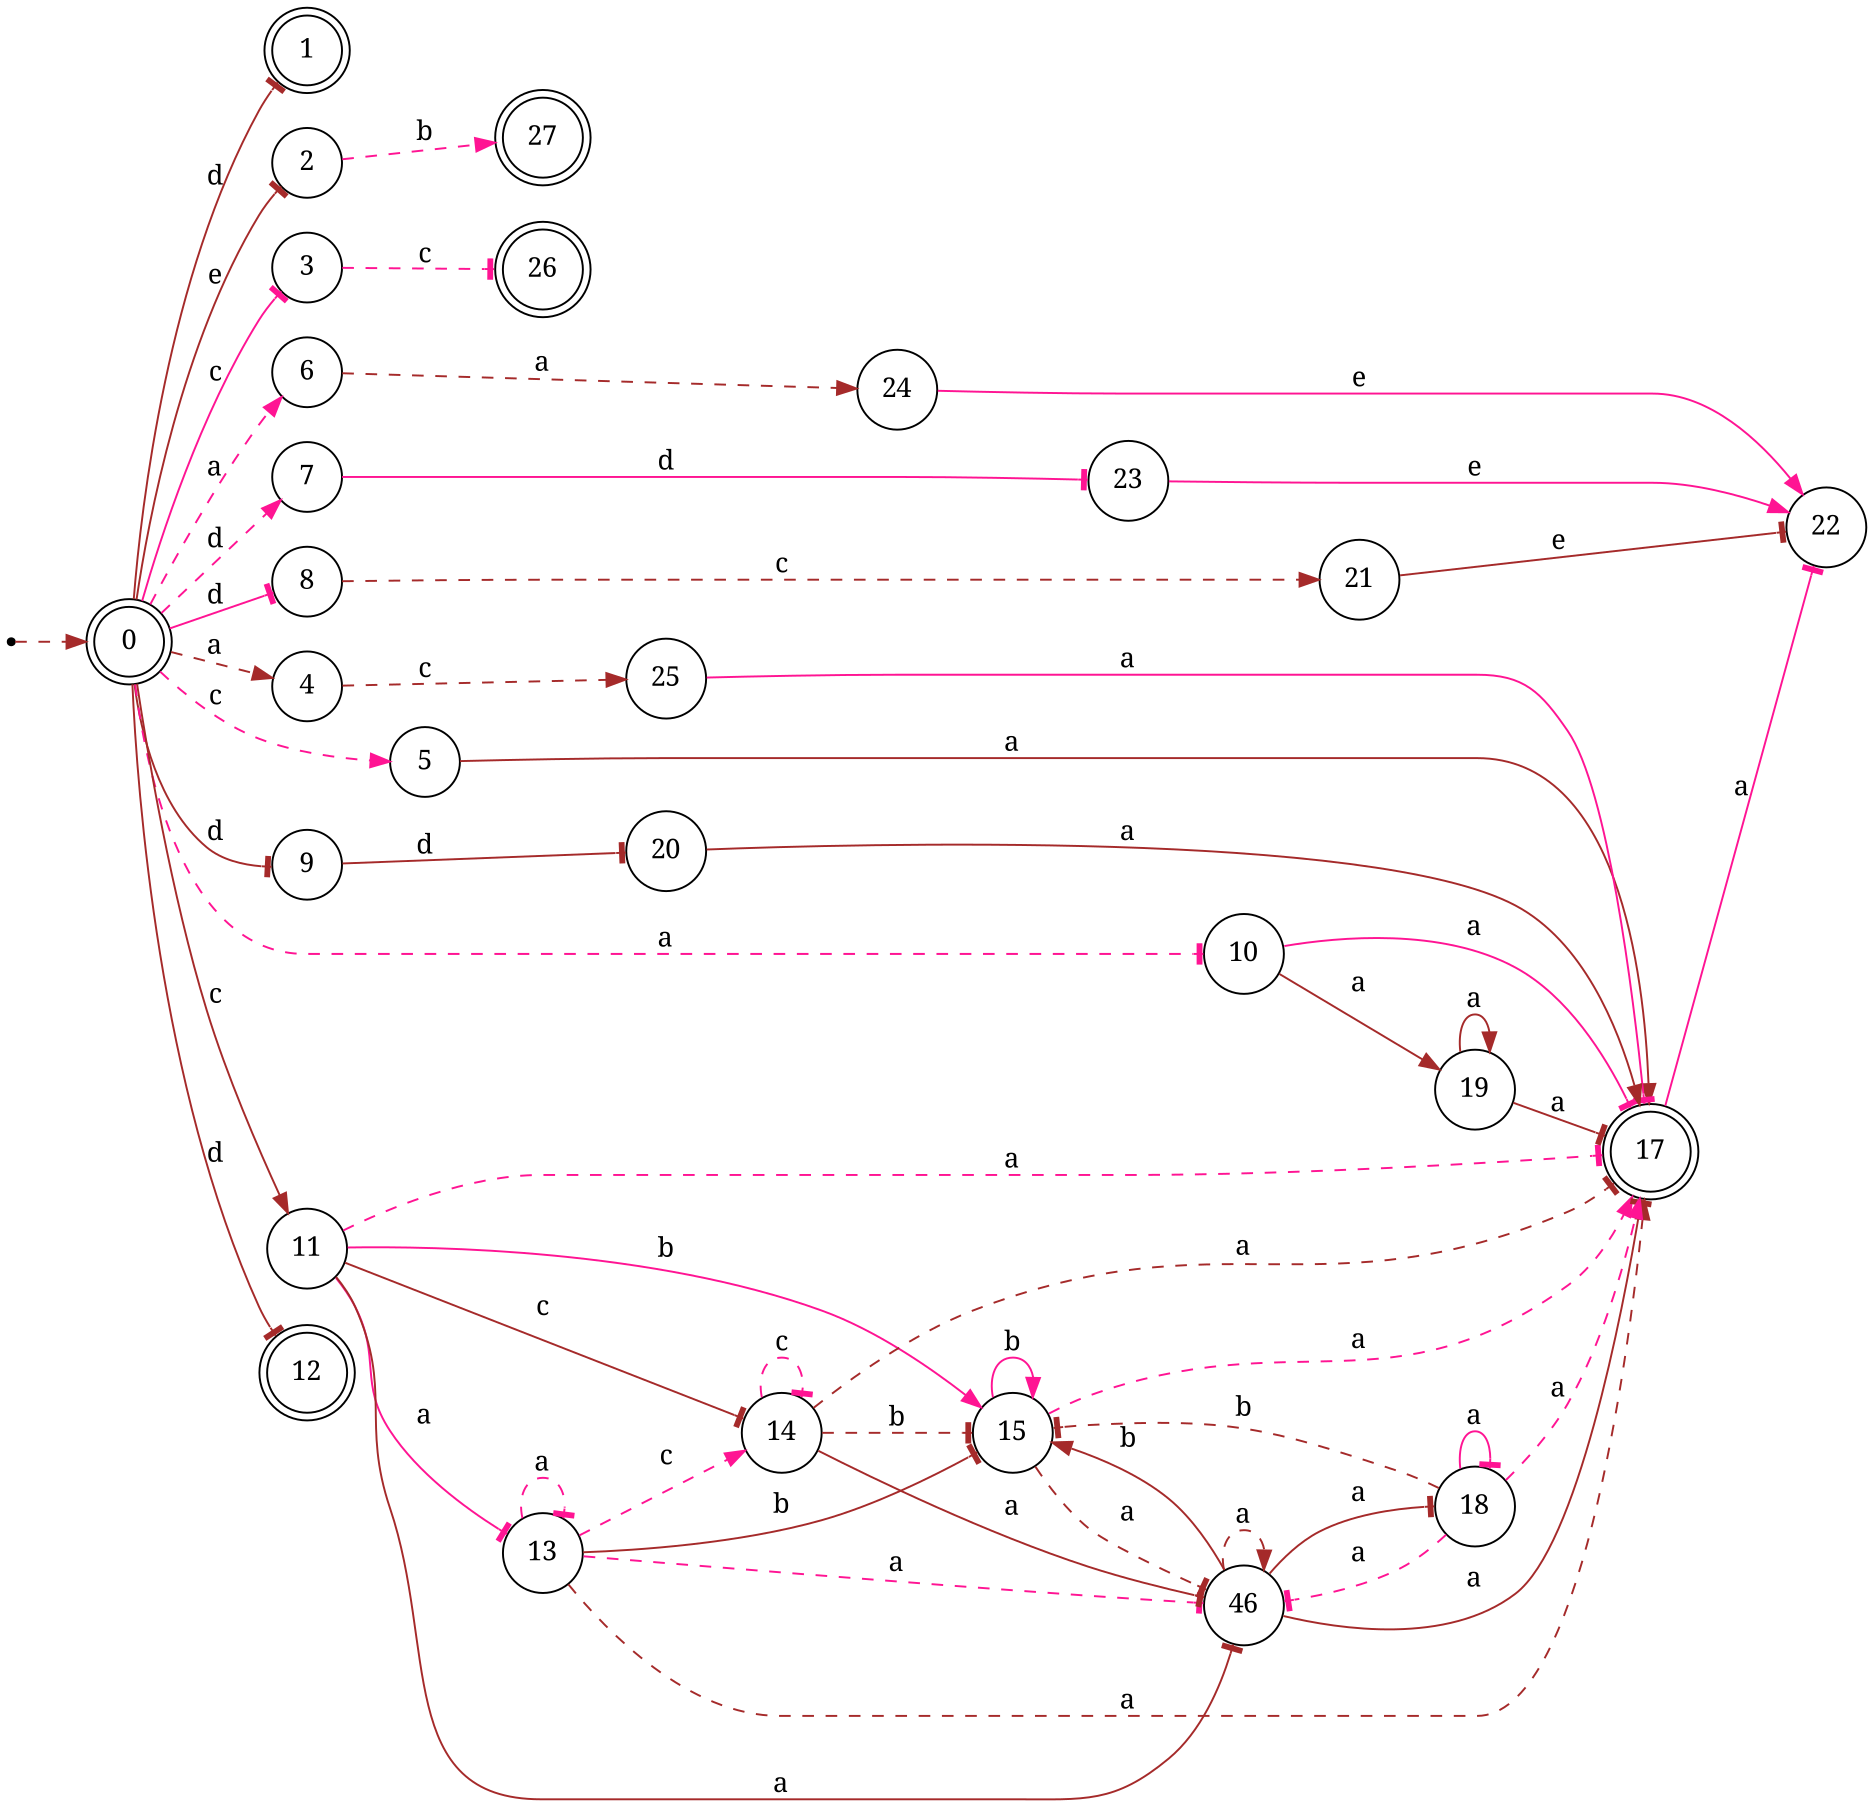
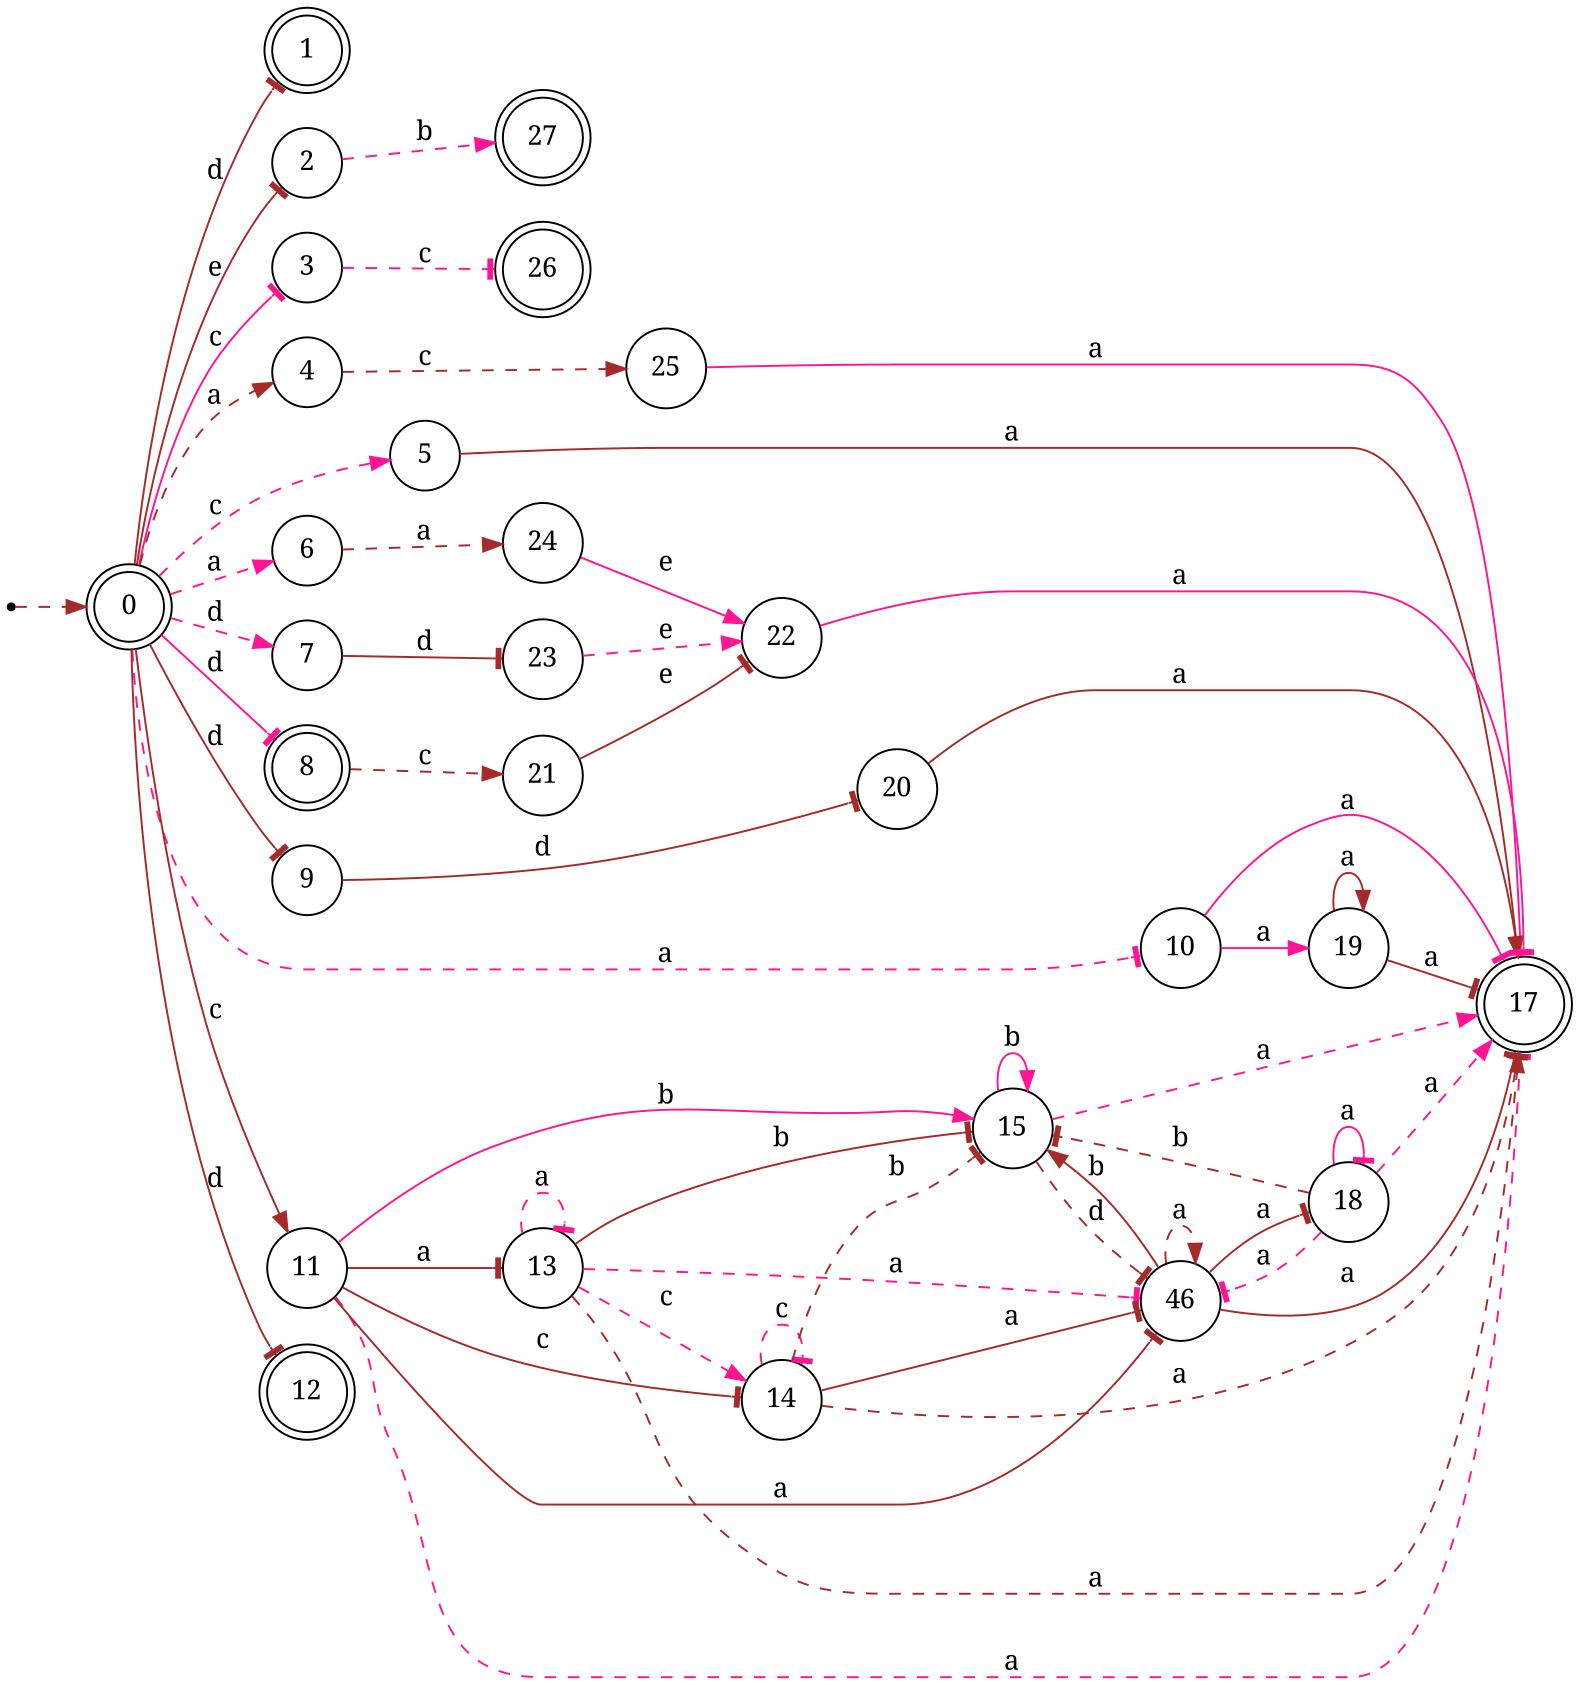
edge "7" -> "23": color deeppink -> brown
edge "23" -> "22": style solid -> dashed
node "8": shape circle -> doublecircle
edge "17" -> "22": reversed
edge "10" -> "19": color brown -> deeppink
edge "11" -> "13": color deeppink -> brown
edge "15" -> "46": label "a" -> "d"
